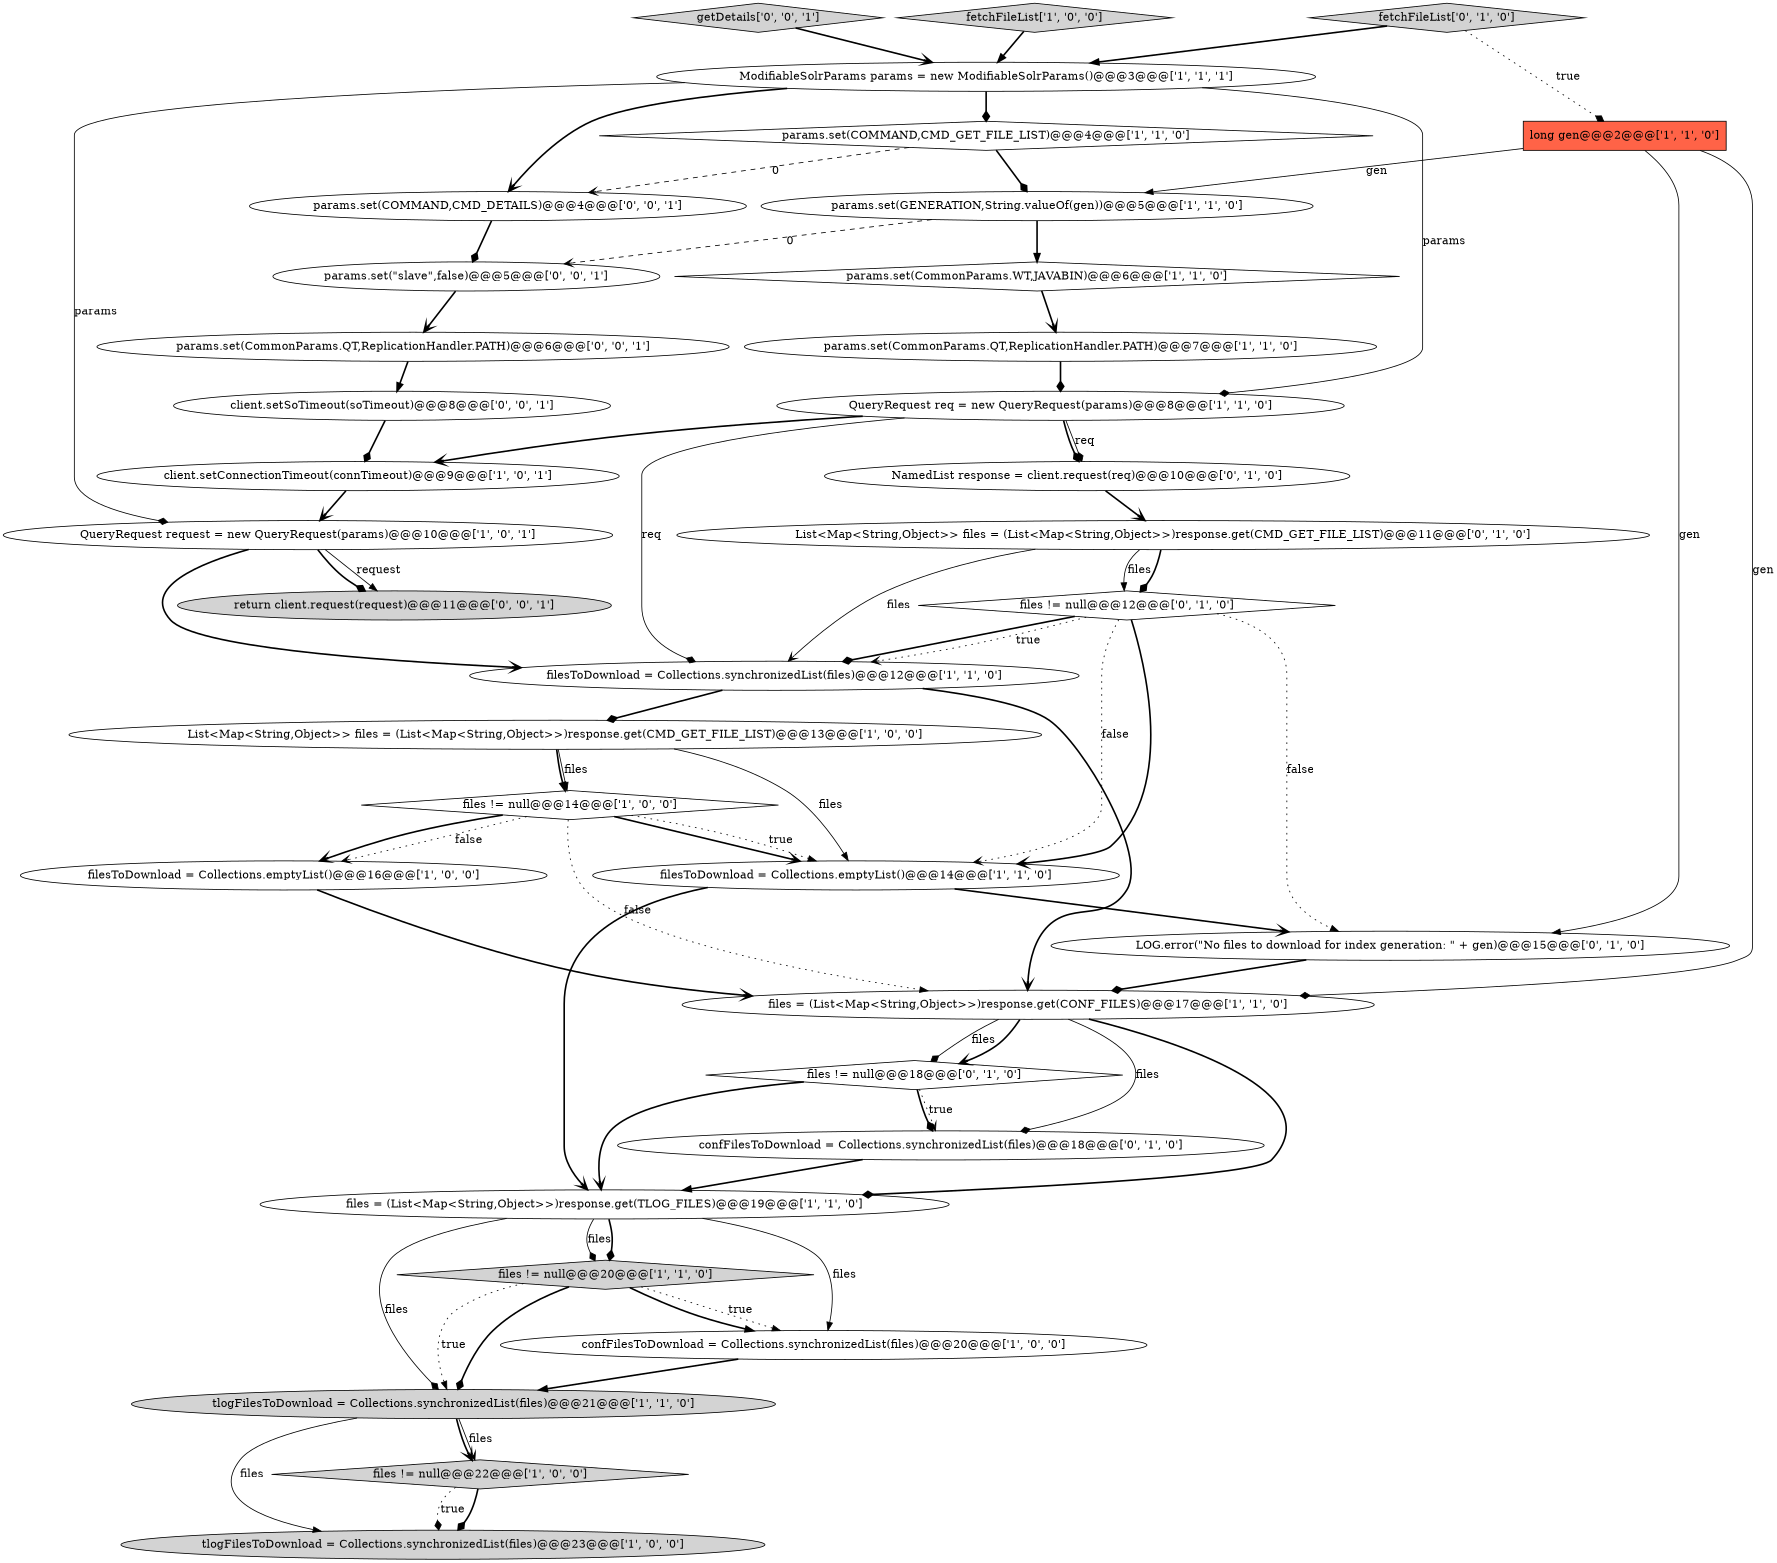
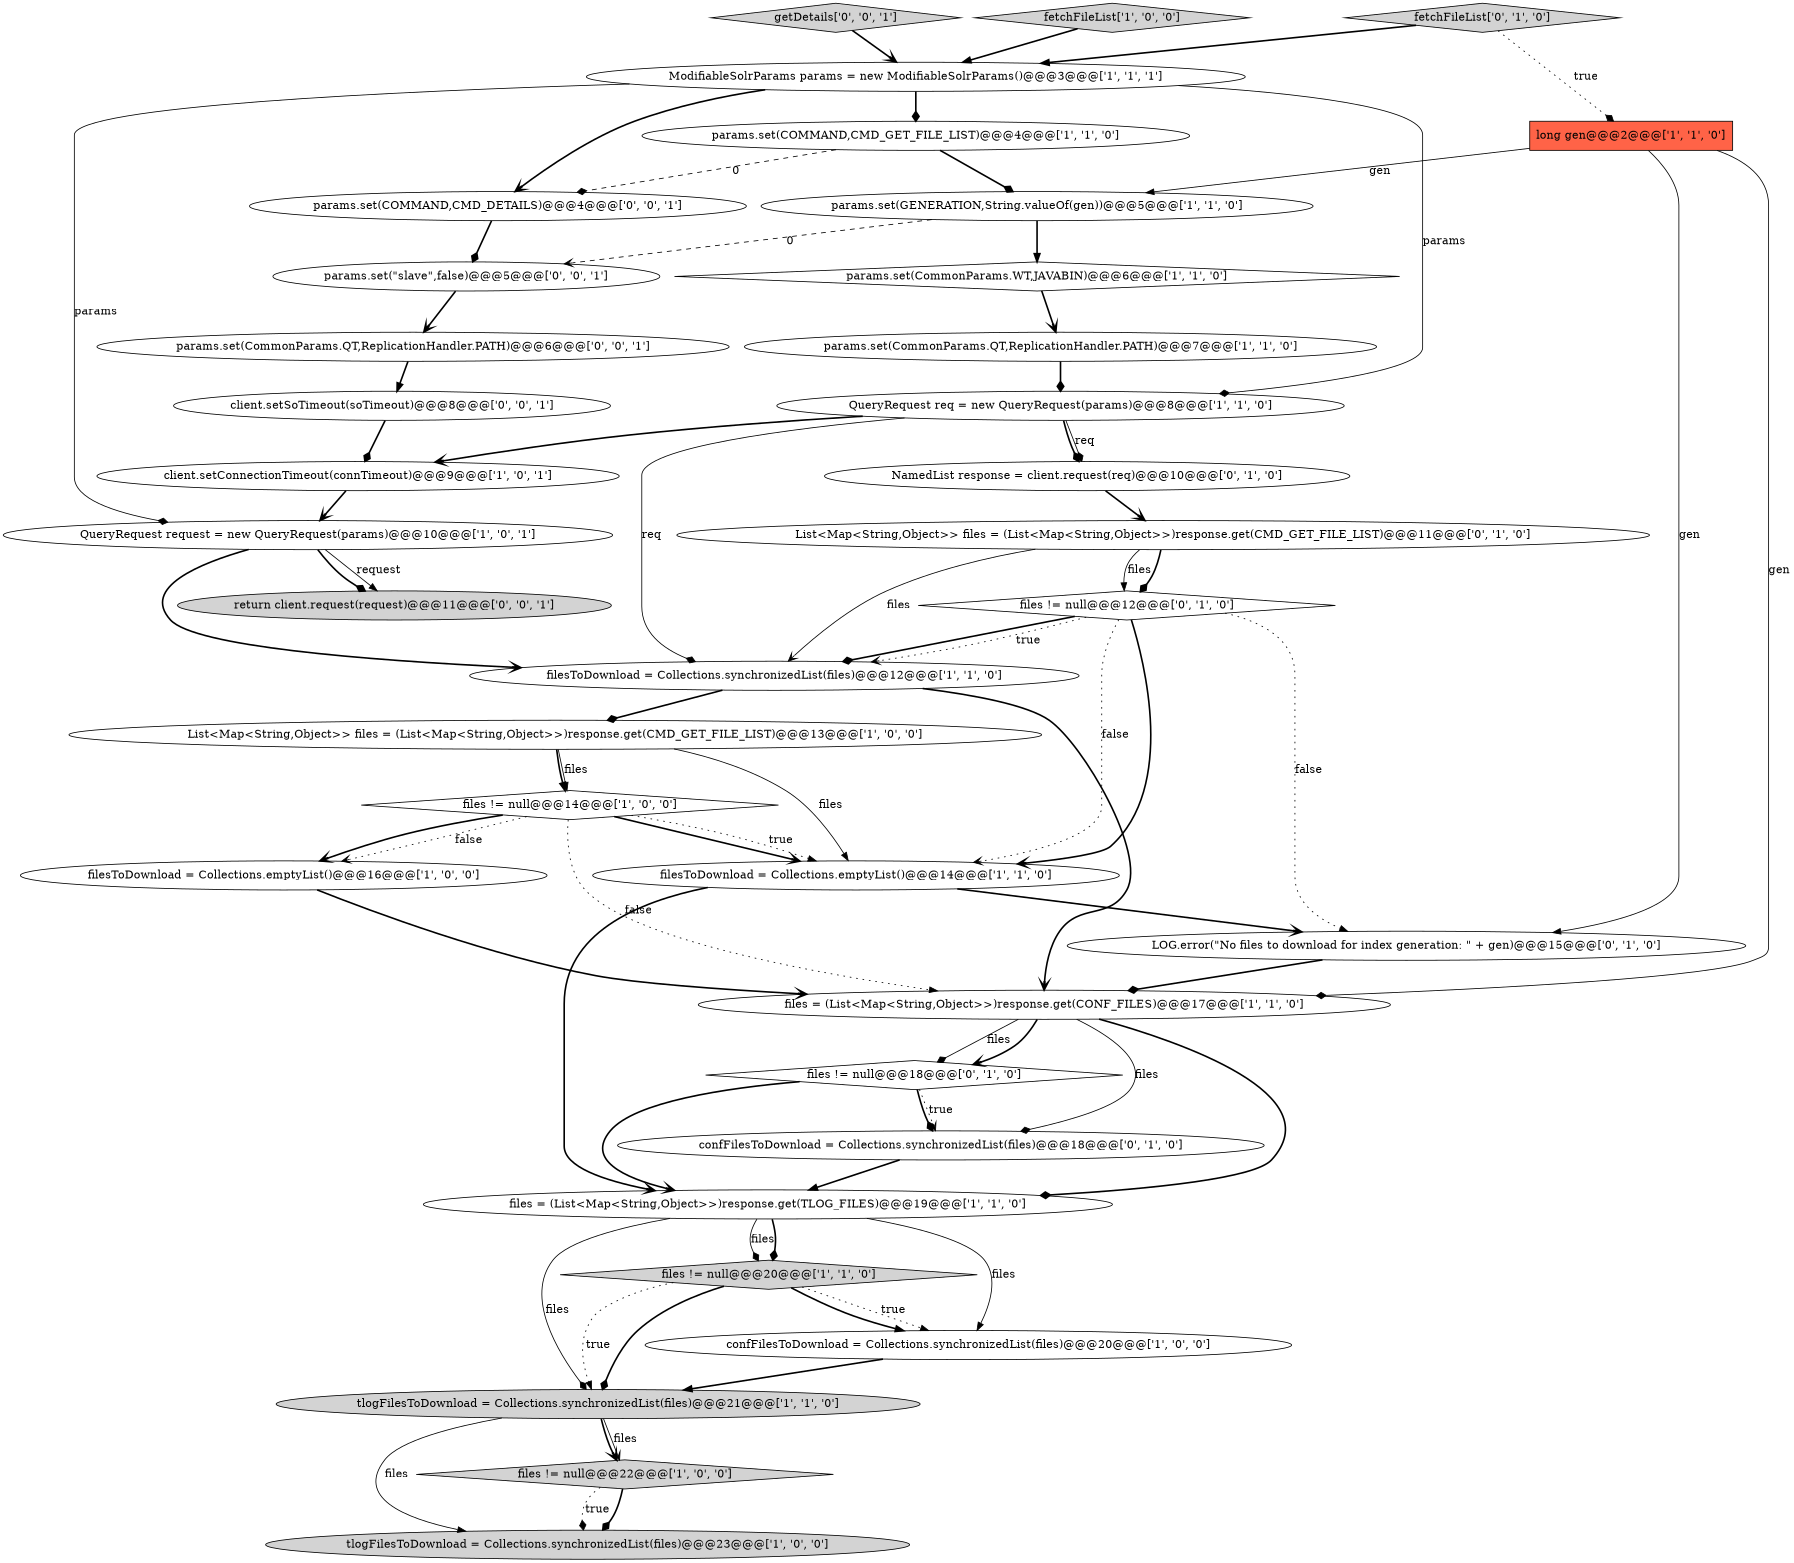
node "params.set(COMMAND,CMD_GET_FILE_LIST)@@@4@@@['1', '1', '0']": shape diamond -> ellipse
edge "params.set(COMMAND,CMD_GET_FILE_LIST)@@@4@@@['1', '1', '0']" -> "params.set(COMMAND,CMD_DETAILS)@@@4@@@['0', '0', '1']": arrowhead vee -> diamond
